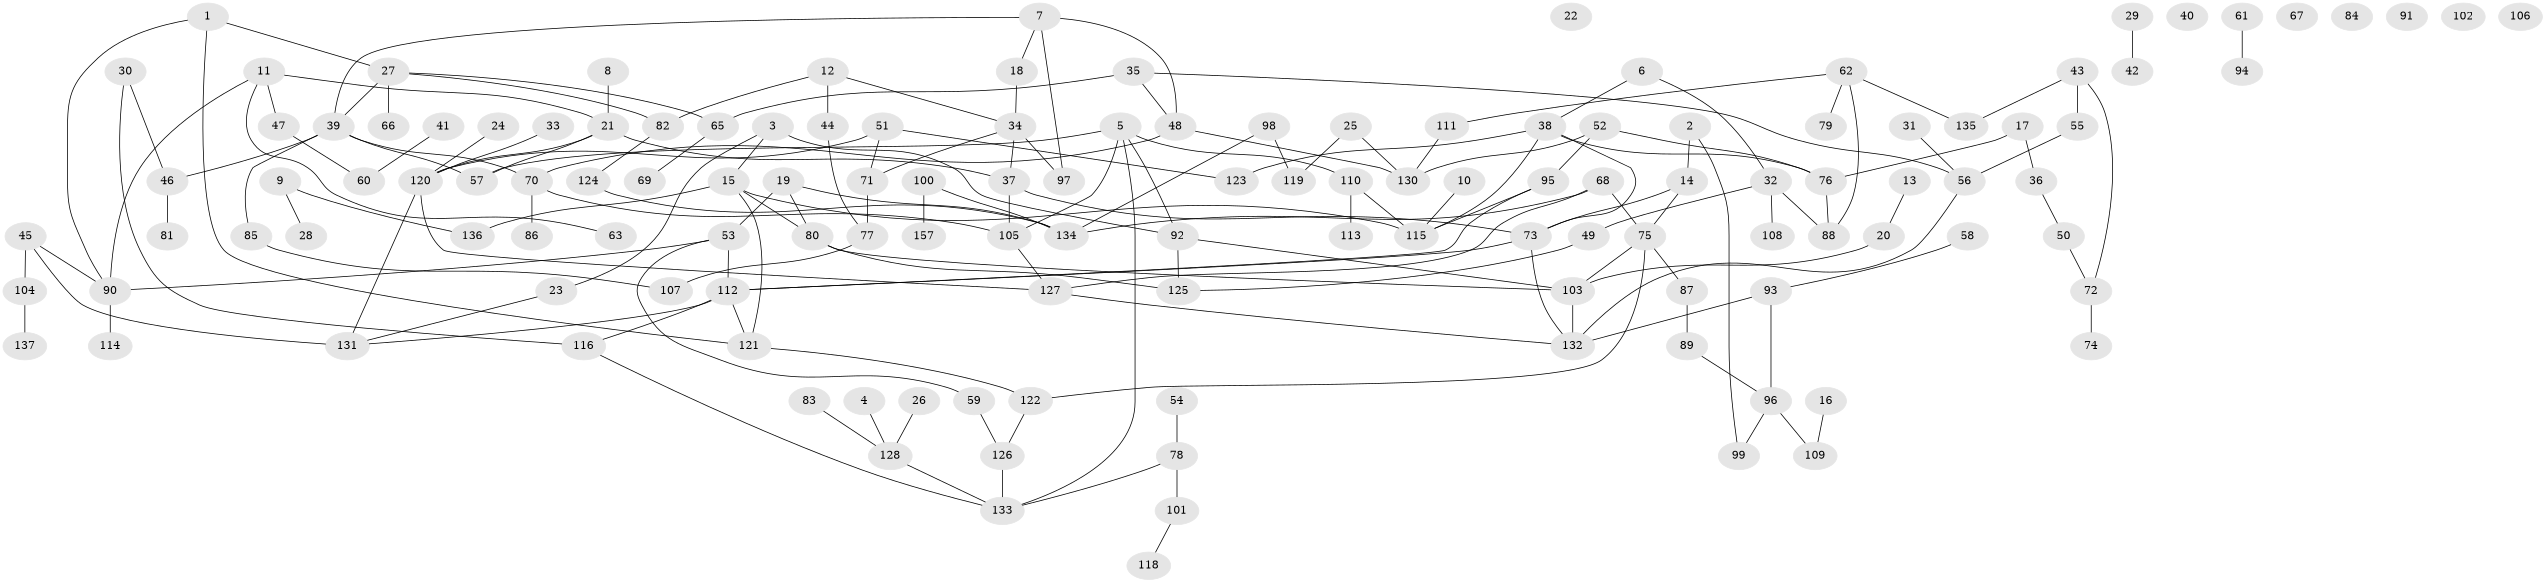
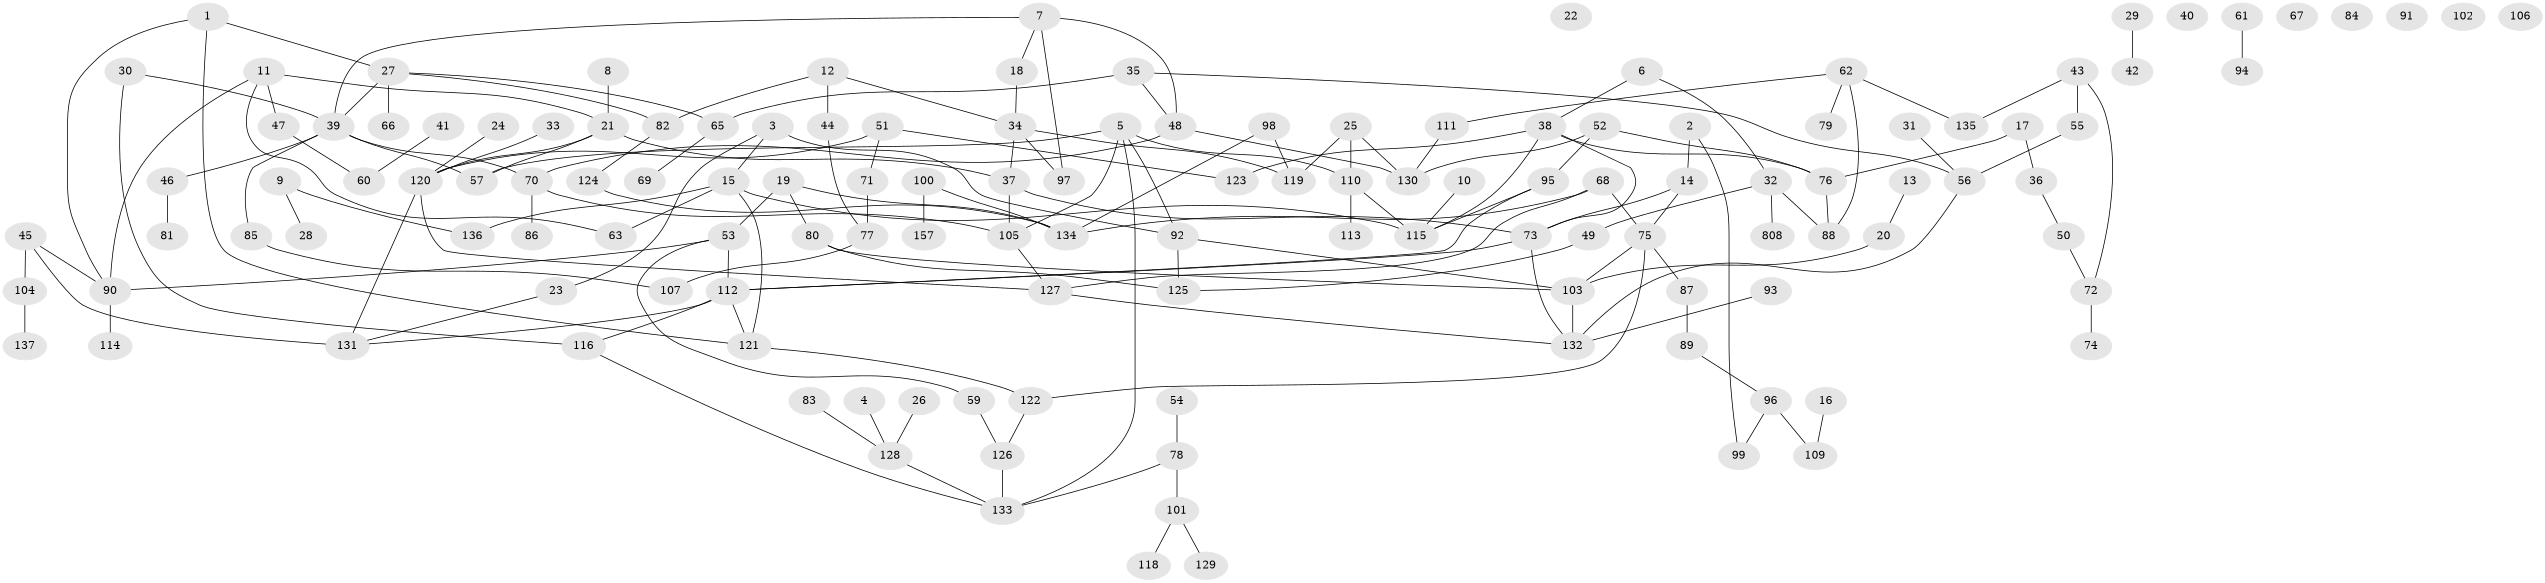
edge "30" -- "46": now "30" -- "39"
edge "34" -- "71": now "34" -- "119"
edge "25" -- "110": added
edge "15" -- "80": now "15" -- "63"
node "108": label "108" -> "808"
node "58": removed
edge "93" -- "96": removed
node "129": added
